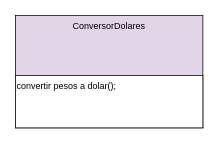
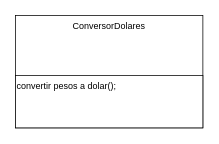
node "ConversorDolares": fillcolor #e1d5e7 -> #ffffff
